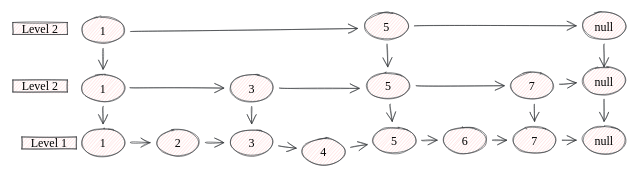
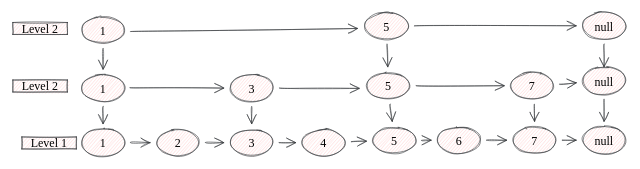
node "6": moved (465, 140) -> (459, 140)
node "4": moved (323, 152) -> (323, 143)
